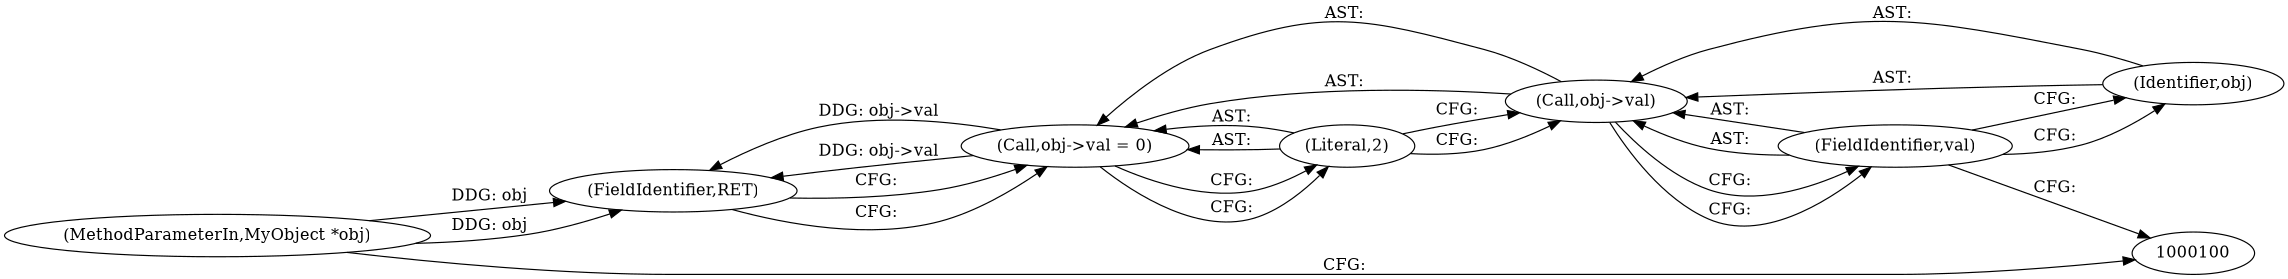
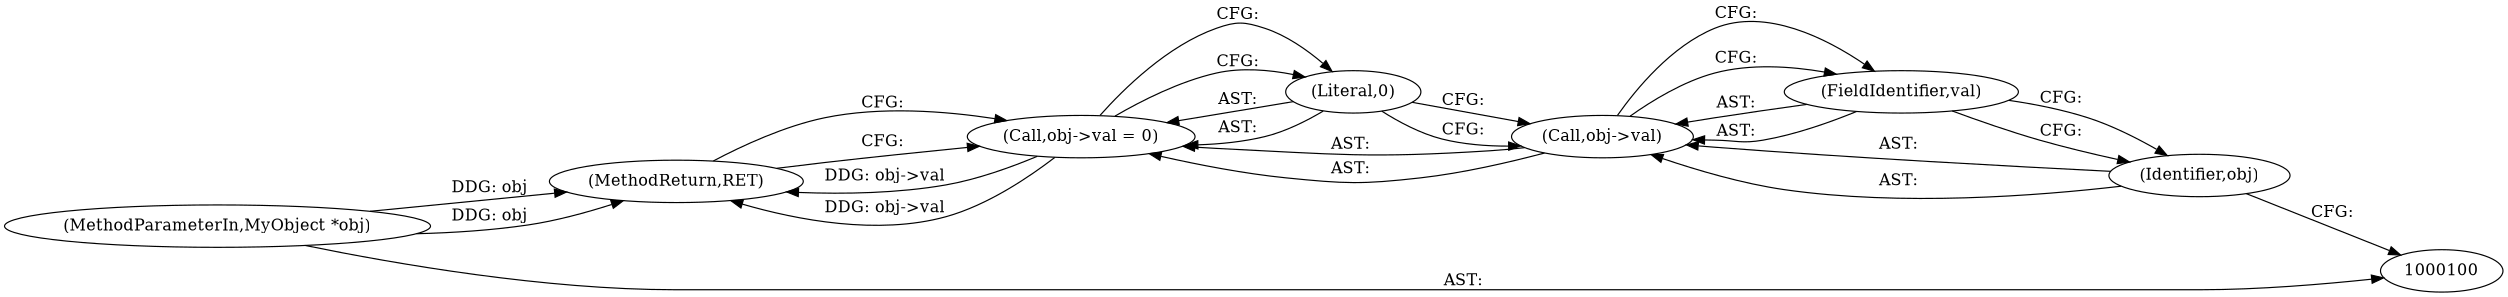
node "(Literal,2)": label "(Literal,2)" -> "(Literal,0)"
node "(FieldIdentifier,RET)": label "(FieldIdentifier,RET)" -> "(MethodReturn,RET)"
edge "(FieldIdentifier,val)" -> "1000100": now "(Identifier,obj)" -> "1000100"
edge "(MethodParameterIn,MyObject *obj)" -> "1000100": label "CFG: " -> "AST: "
